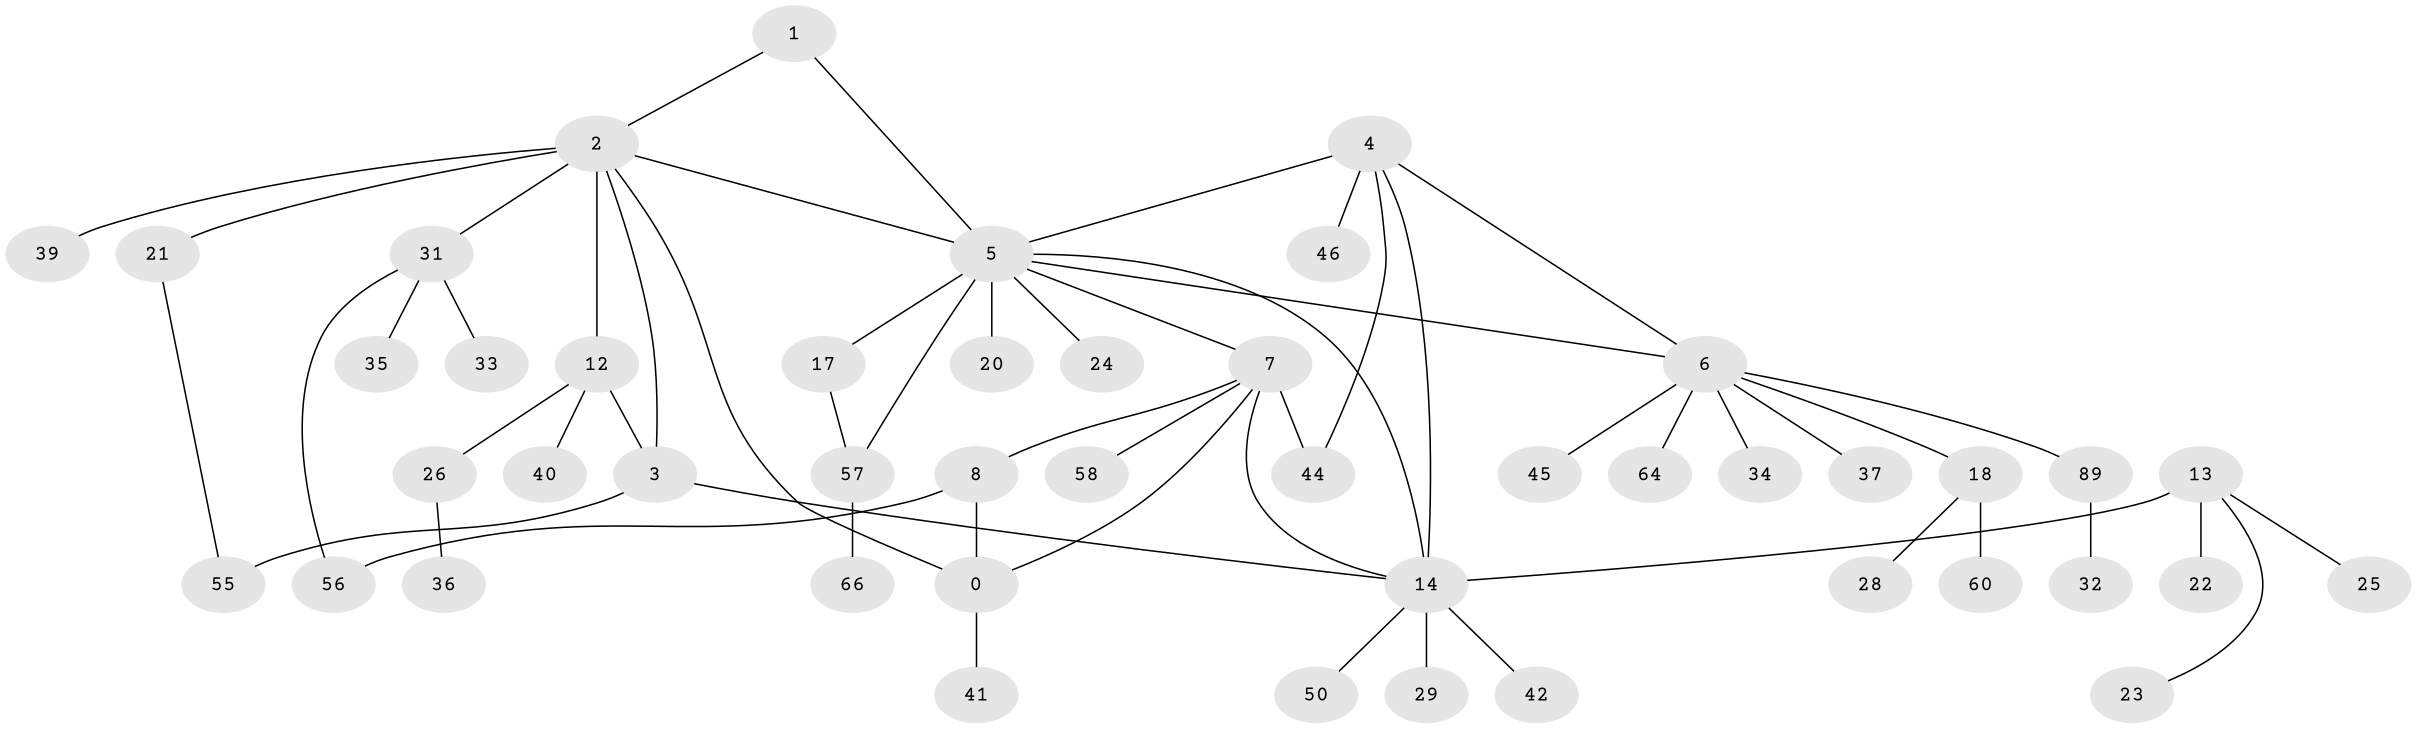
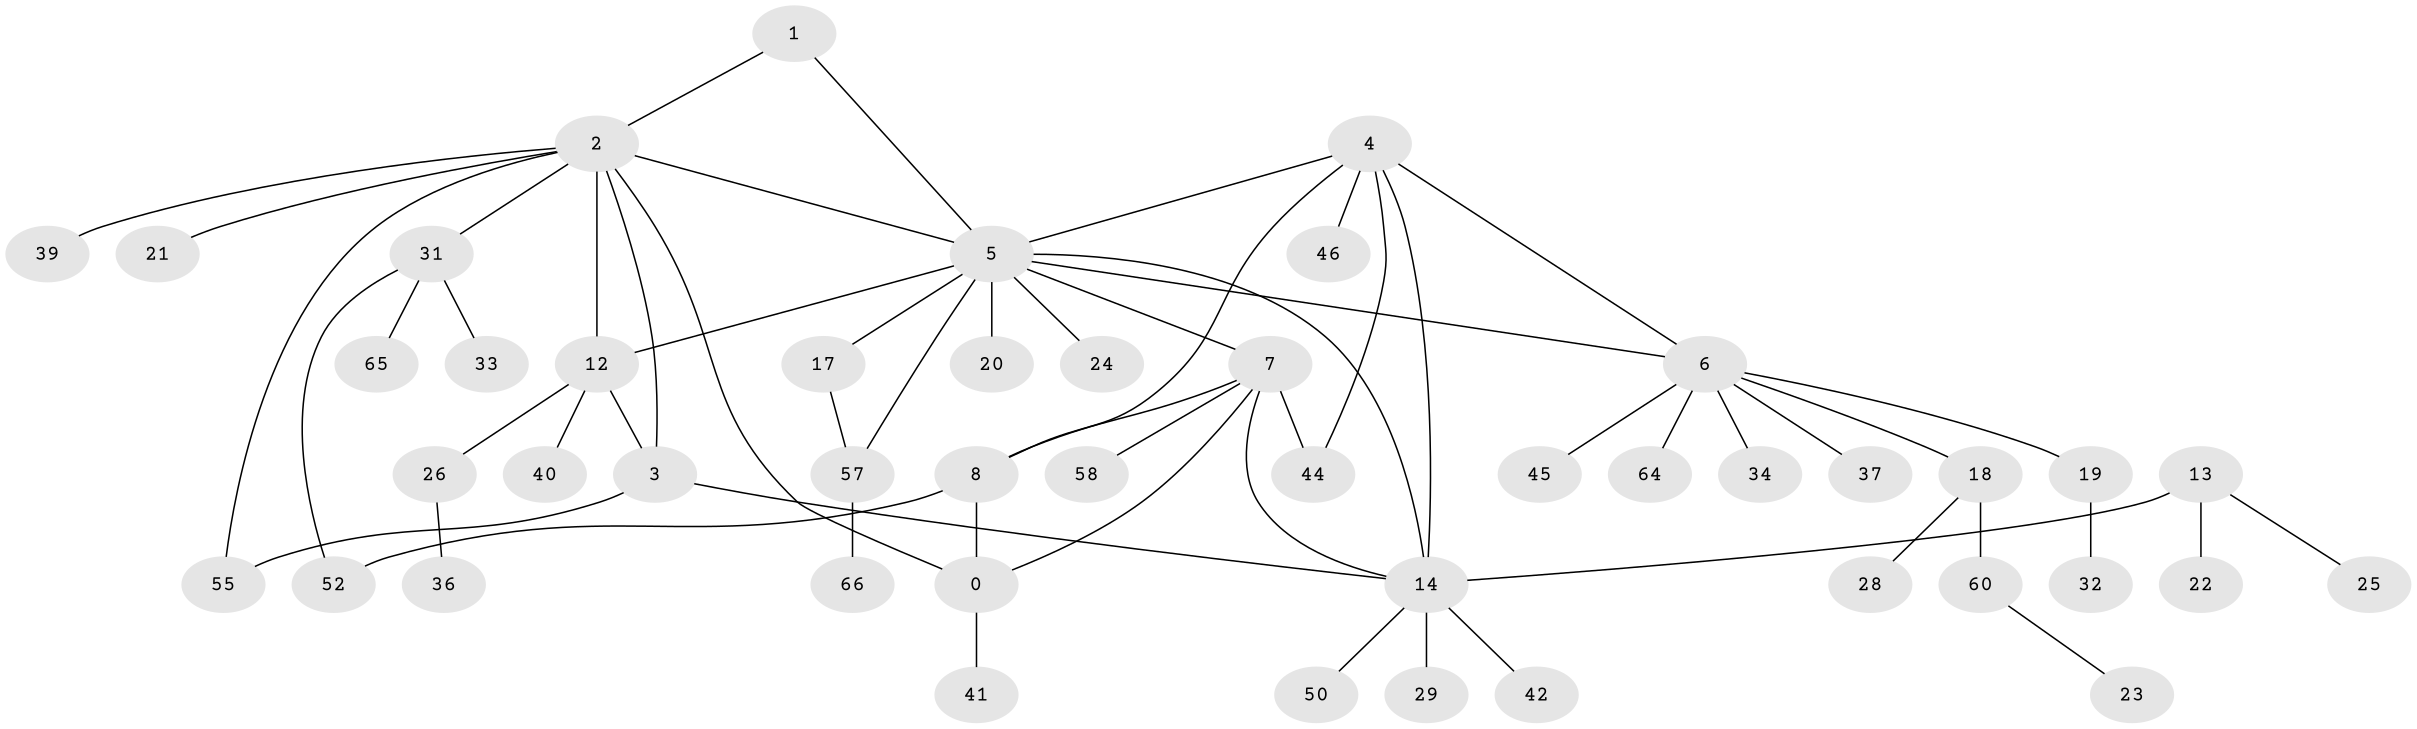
edge "5" -- "12": added
edge "4" -- "8": added
node "35": label "35" -> "65"
edge "21" -- "55": now "2" -- "55"
node "89": label "89" -> "19"
node "56": label "56" -> "52"
edge "13" -- "23": now "60" -- "23"
